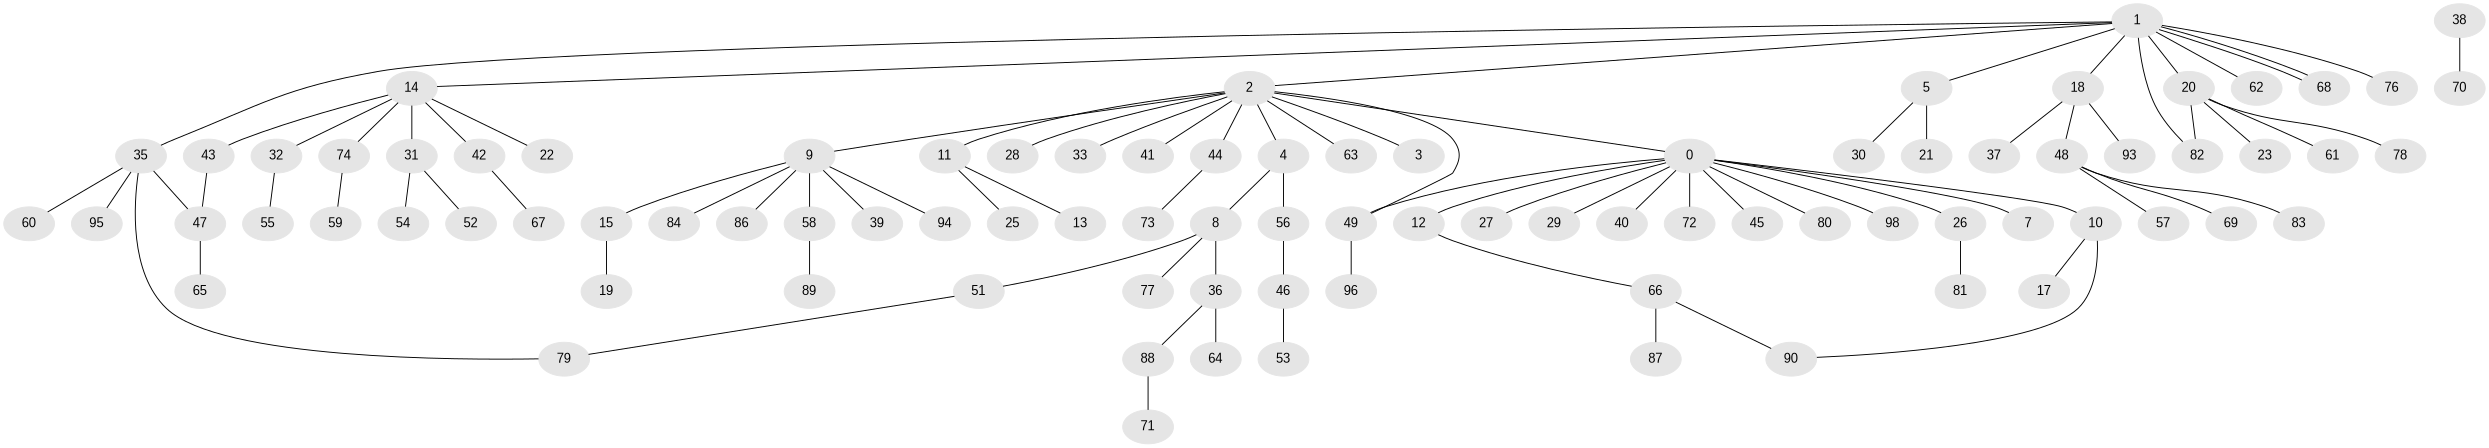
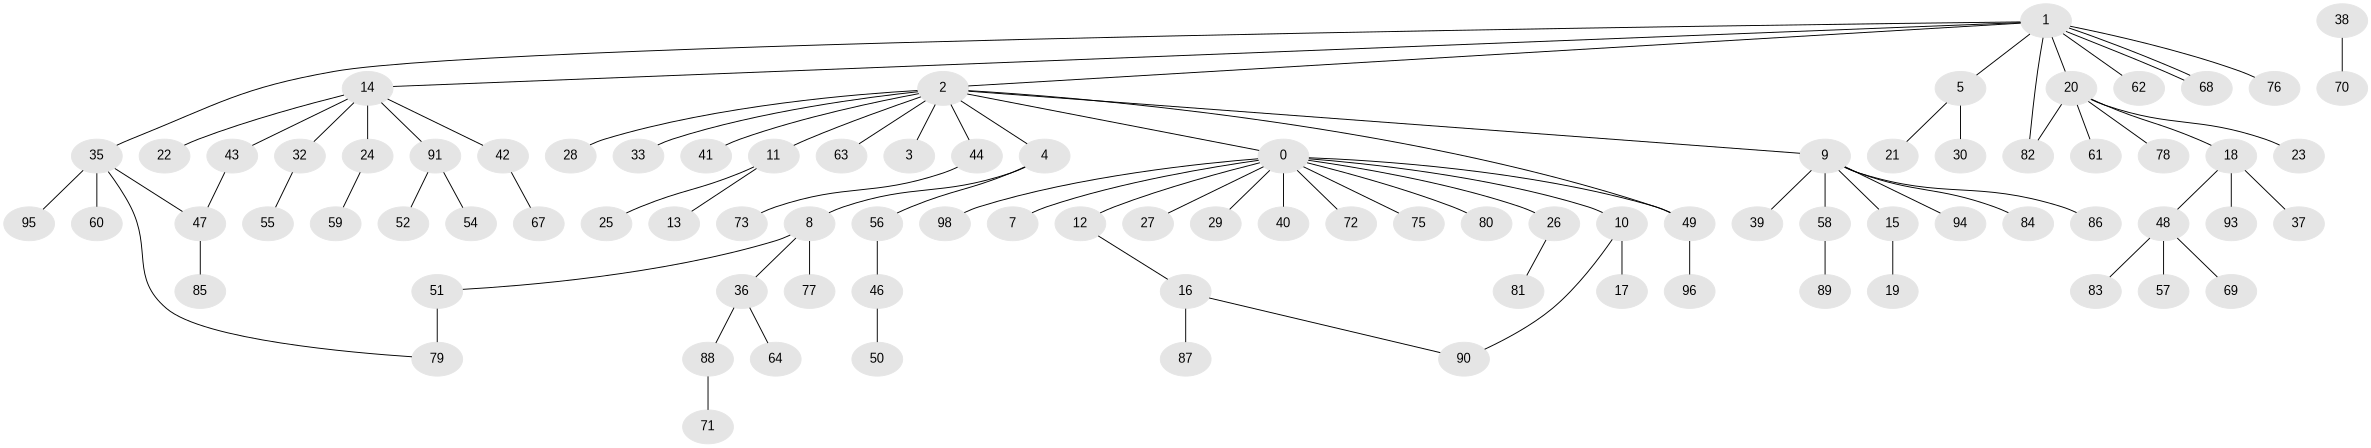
edge "1" -- "18": now "20" -- "18"
node "74": label "74" -> "24"
node "31": label "31" -> "91"
node "45": label "45" -> "75"
node "65": label "65" -> "85"
node "66": label "66" -> "16"
node "53": label "53" -> "50"
